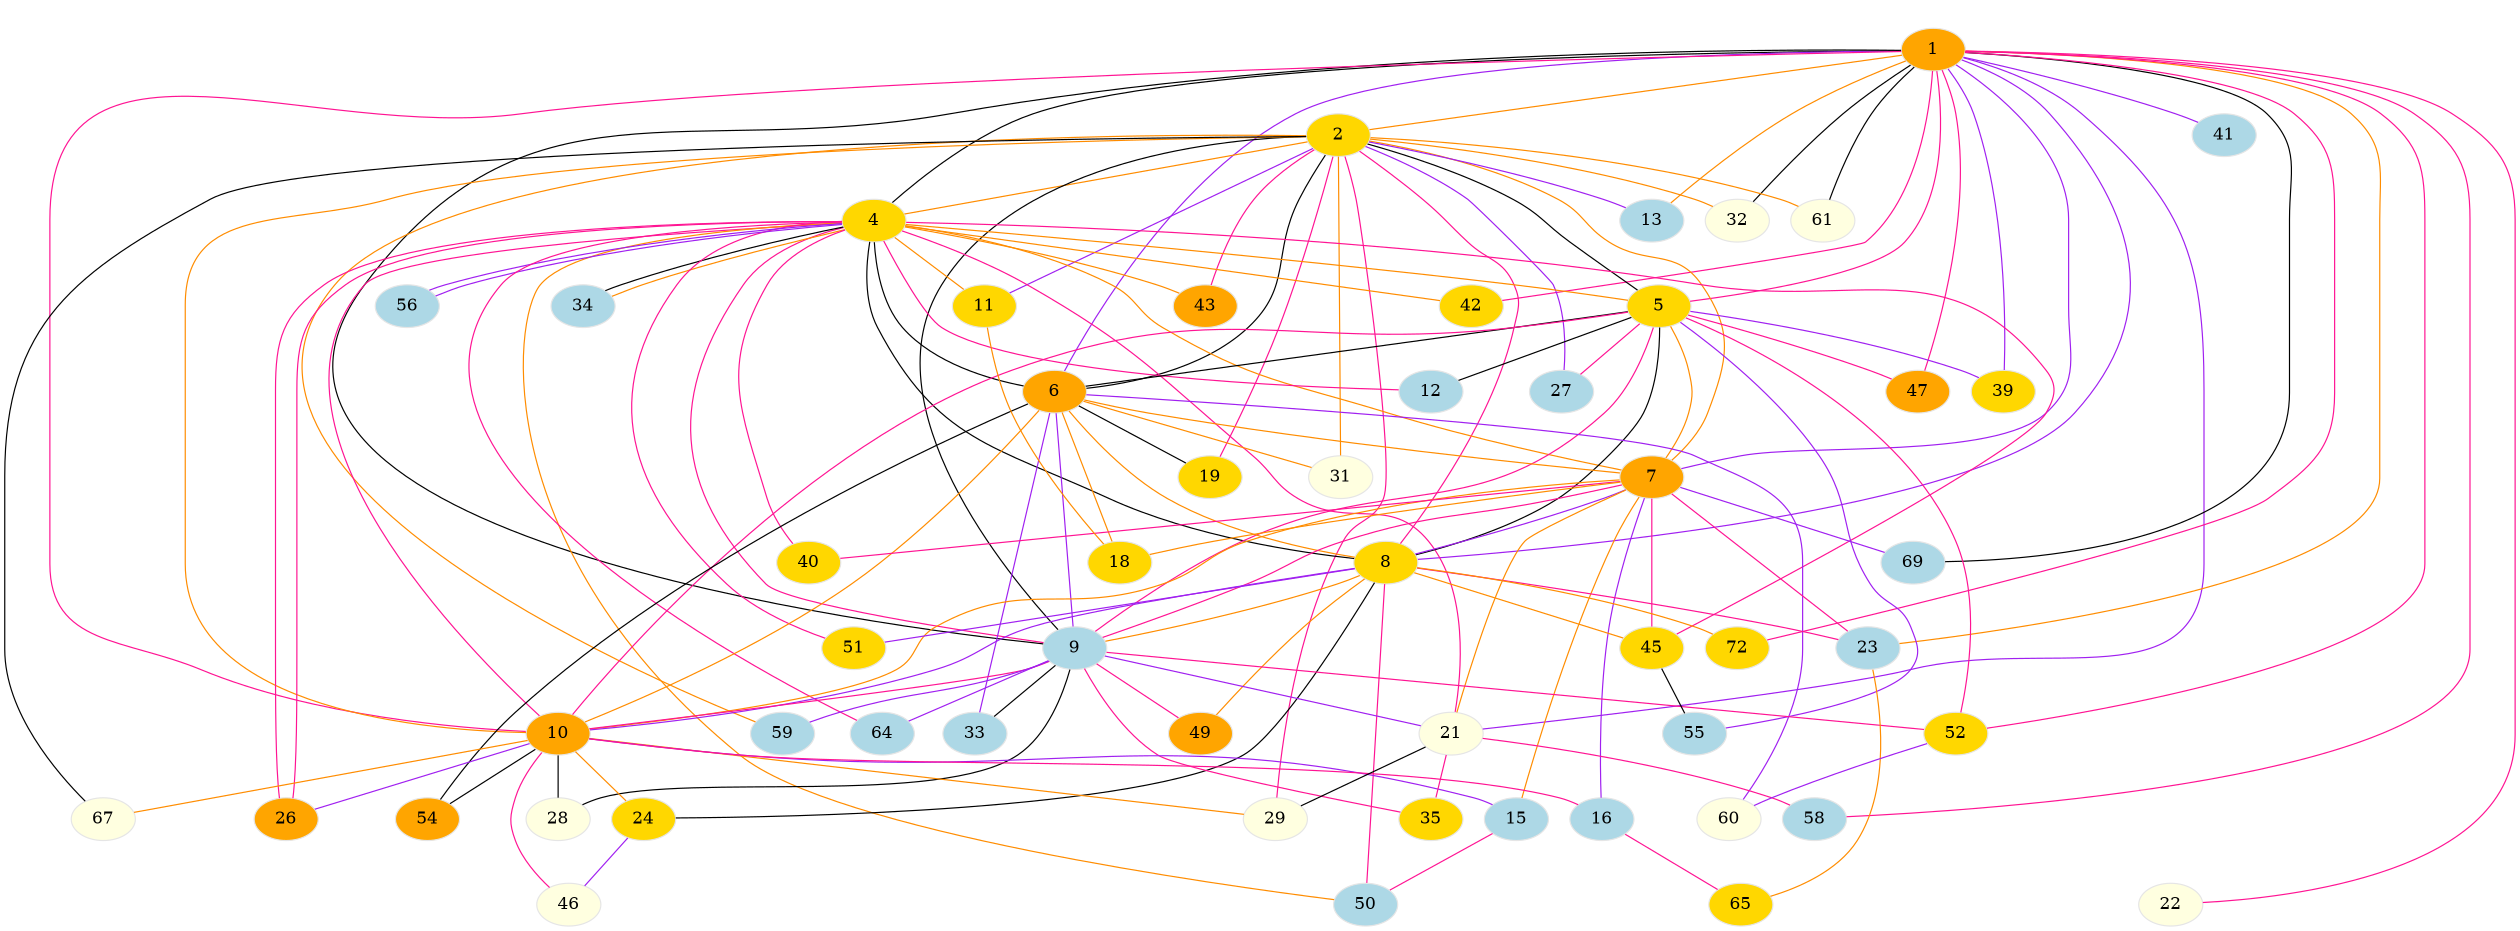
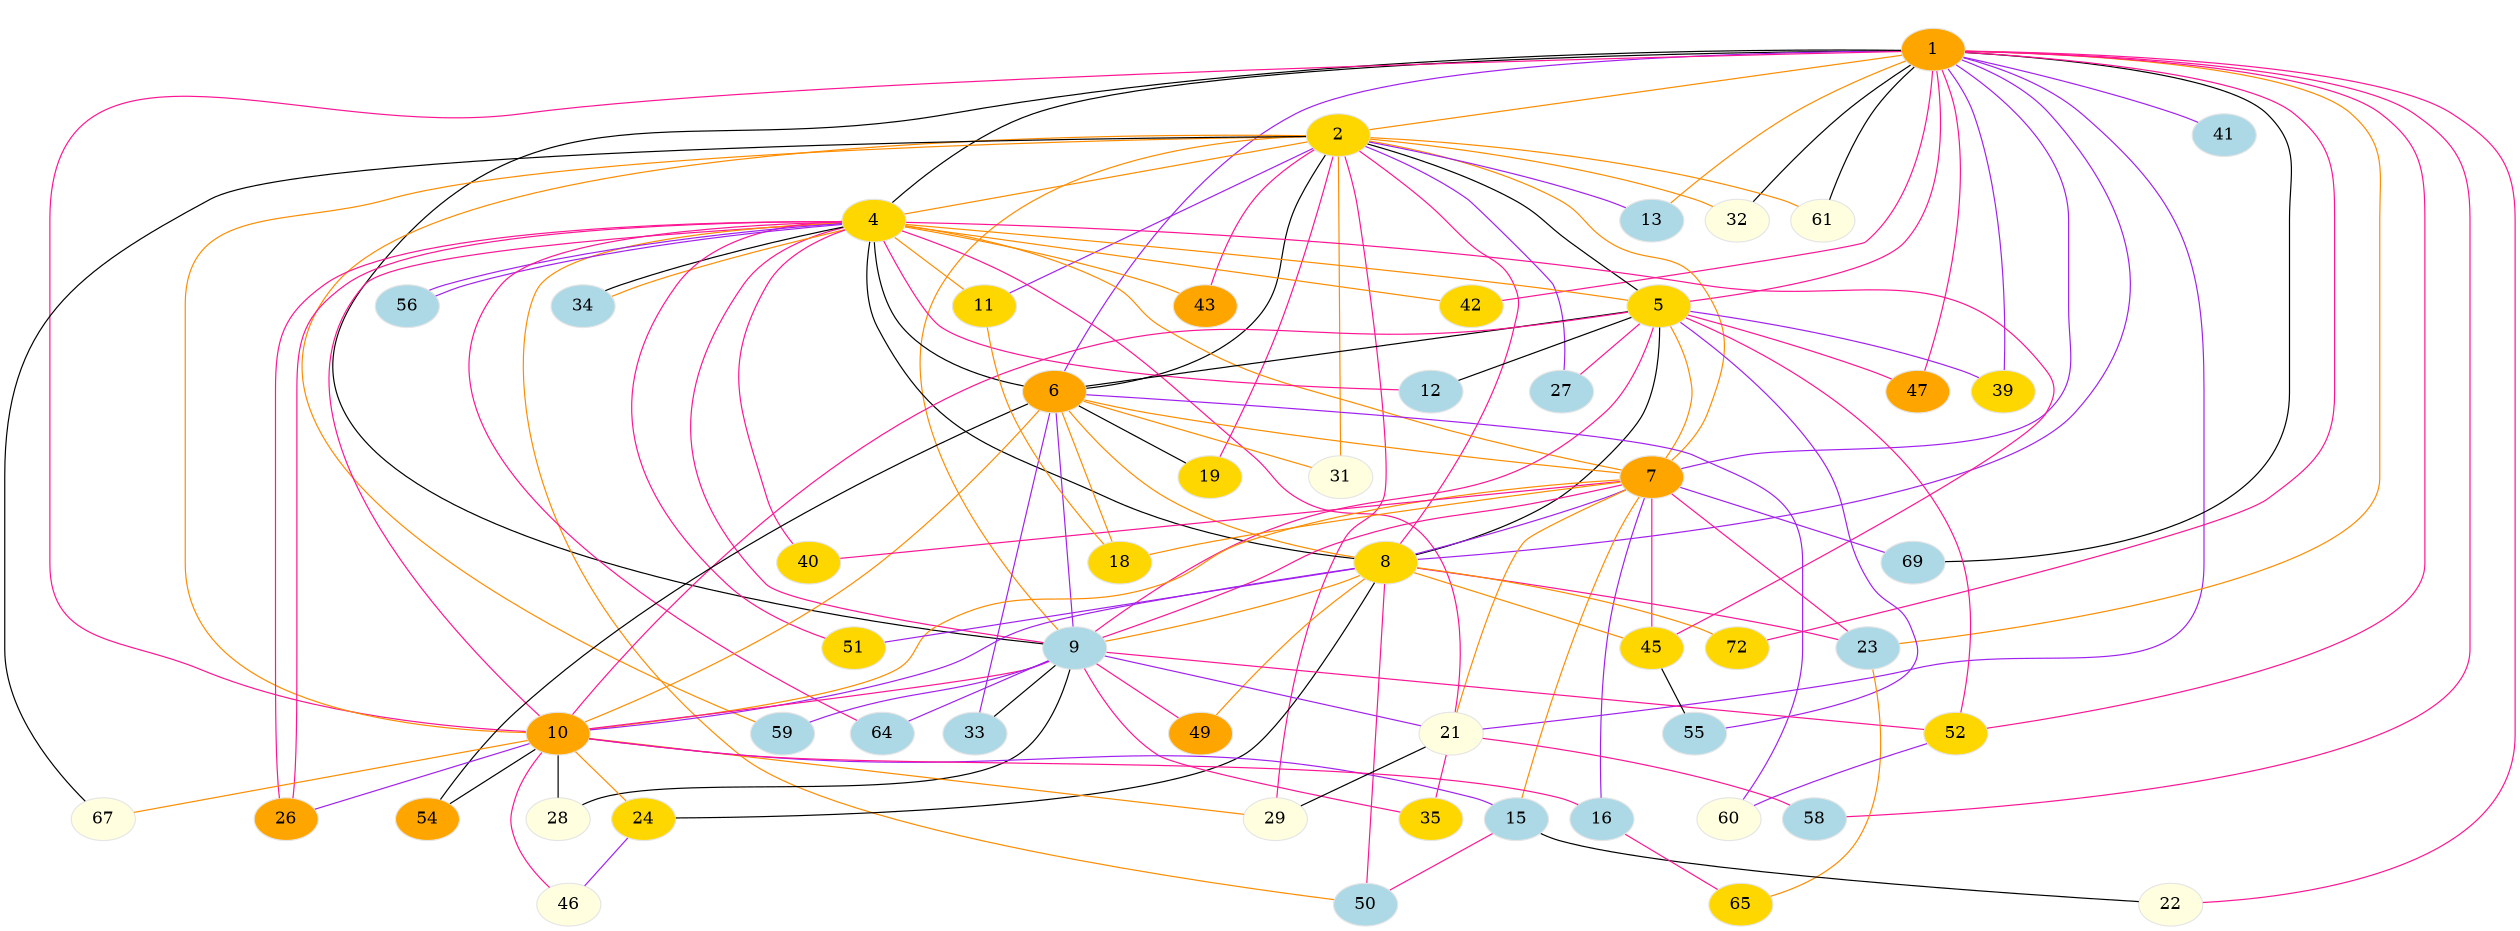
edge "2" -- "9": color black -> darkorange
edge "15" -- "22": added
